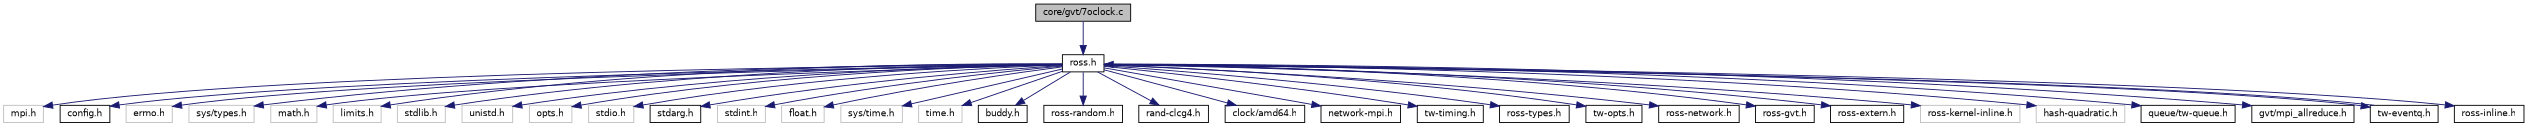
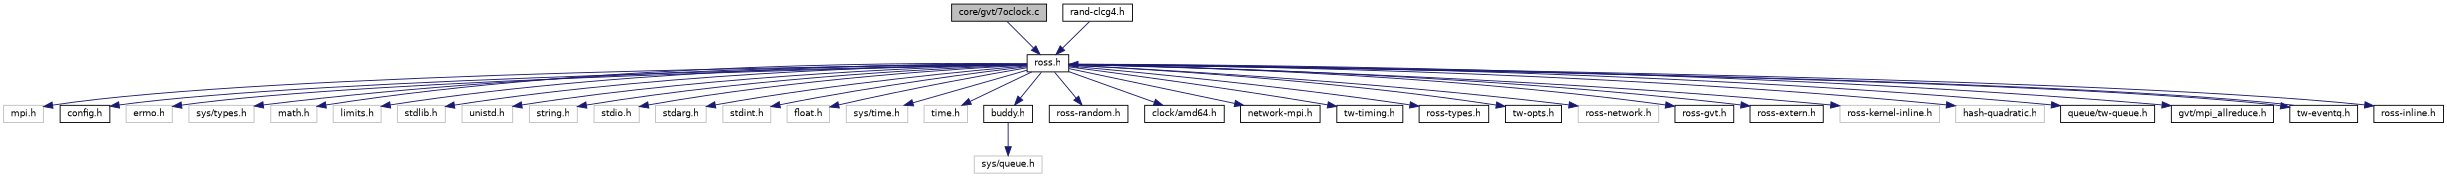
edge "ross.h" -> "rand-clcg4.h": reversed
node "opts.h": label "opts.h" -> "string.h"
node "stdarg.h": color black -> grey75
node "ross-network.h": color black -> grey75
node "sys/queue.h": added
